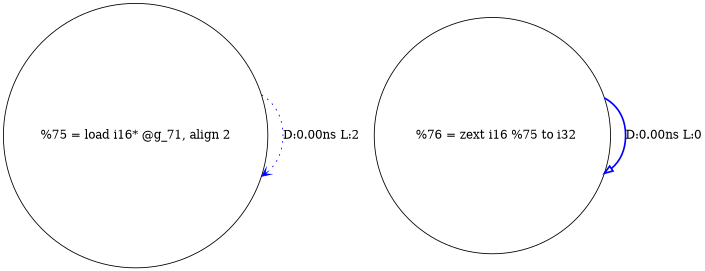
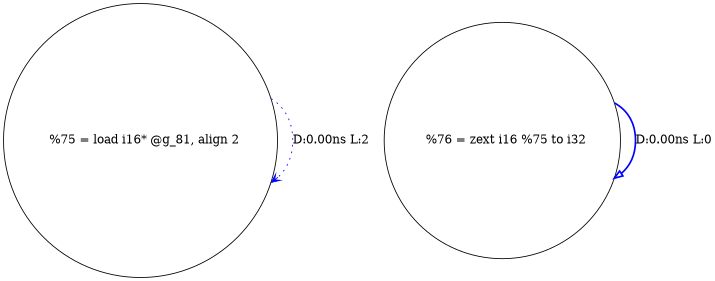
node "%75 = load i16* @g_71, align 2": label "%75 = load i16* @g_71, align 2" -> "%75 = load i16* @g_81, align 2"
